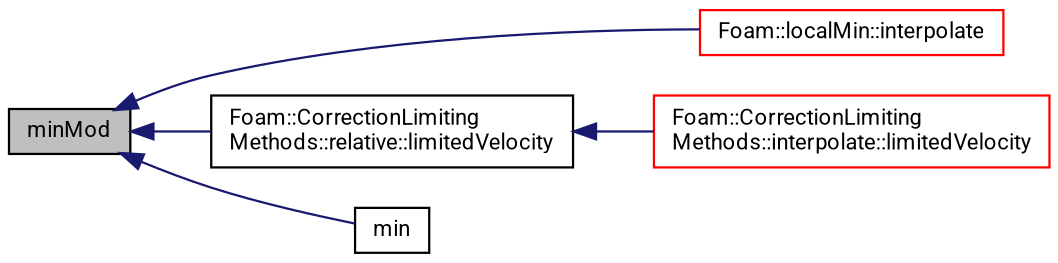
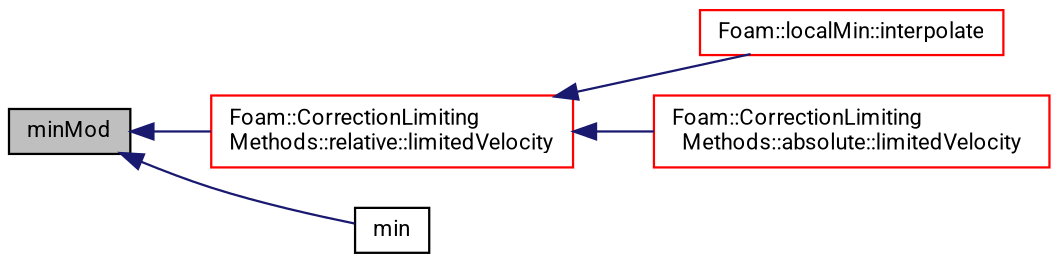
edge "Foam::localMin::interpolate" -> "minMod": now "Foam::localMin::interpolate" -> "Foam::CorrectionLimiting Methods::relative::limitedVelocity"
node "Foam::CorrectionLimiting Methods::relative::limitedVelocity": color black -> red
node "Foam::CorrectionLimiting Methods::interpolate::limitedVelocity": label "Foam::CorrectionLimiting Methods::interpolate::limitedVelocity" -> "Foam::CorrectionLimiting Methods::absolute::limitedVelocity"
